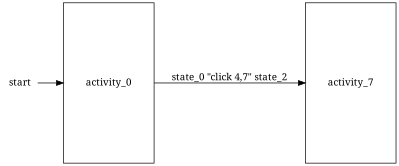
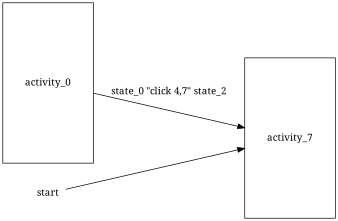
edge "start" -> "activity_0": now "start" -> "activity_7"
